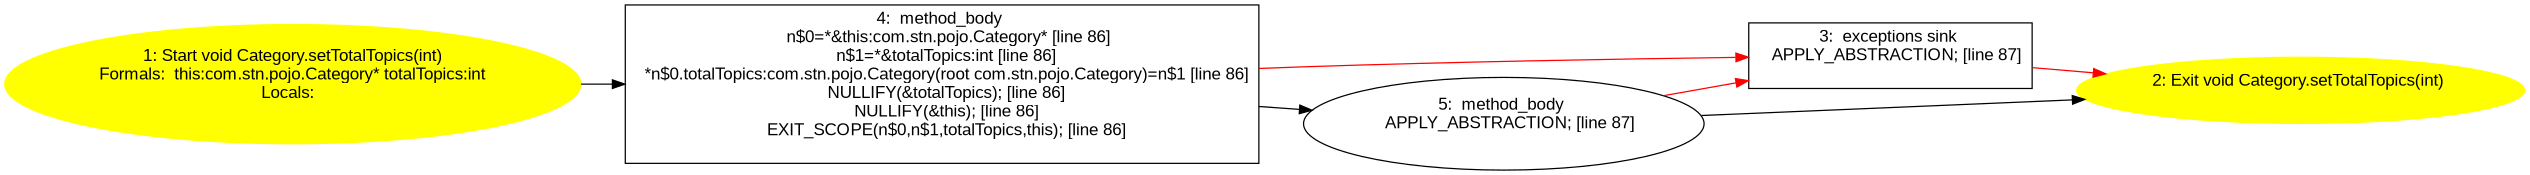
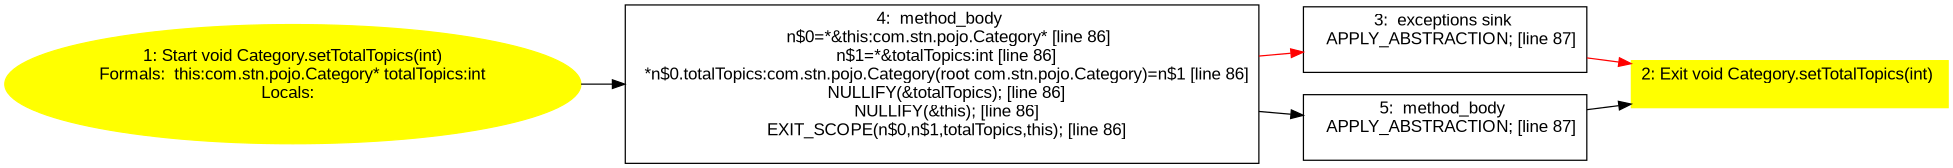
edge "5:  method_body APPLY_ABSTRACTION; [line 87]" -> "3:  exceptions sink APPLY_ABSTRACTION; [line 87]": removed
node "2: Exit void Category.setTotalTopics(int)": shape ellipse -> box
node "5:  method_body APPLY_ABSTRACTION; [line 87]": shape ellipse -> box
